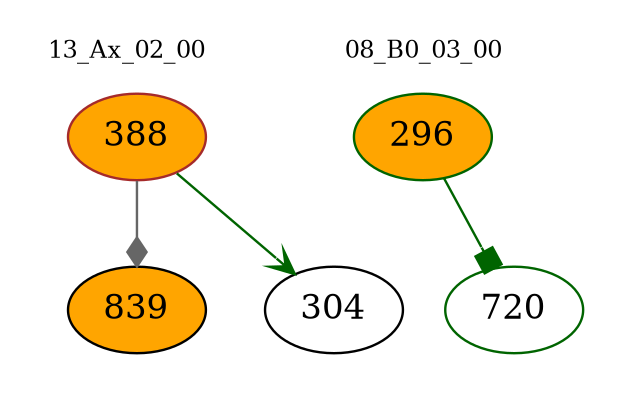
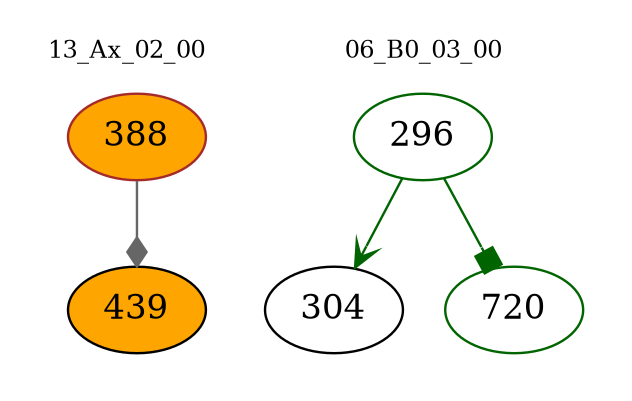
cluster "08_B0_03_00": label "08_B0_03_00" -> "06_B0_03_00"
node "296": fillcolor orange -> white
edge "388" -> "304": now "296" -> "304"
node "839": label "839" -> "439"
